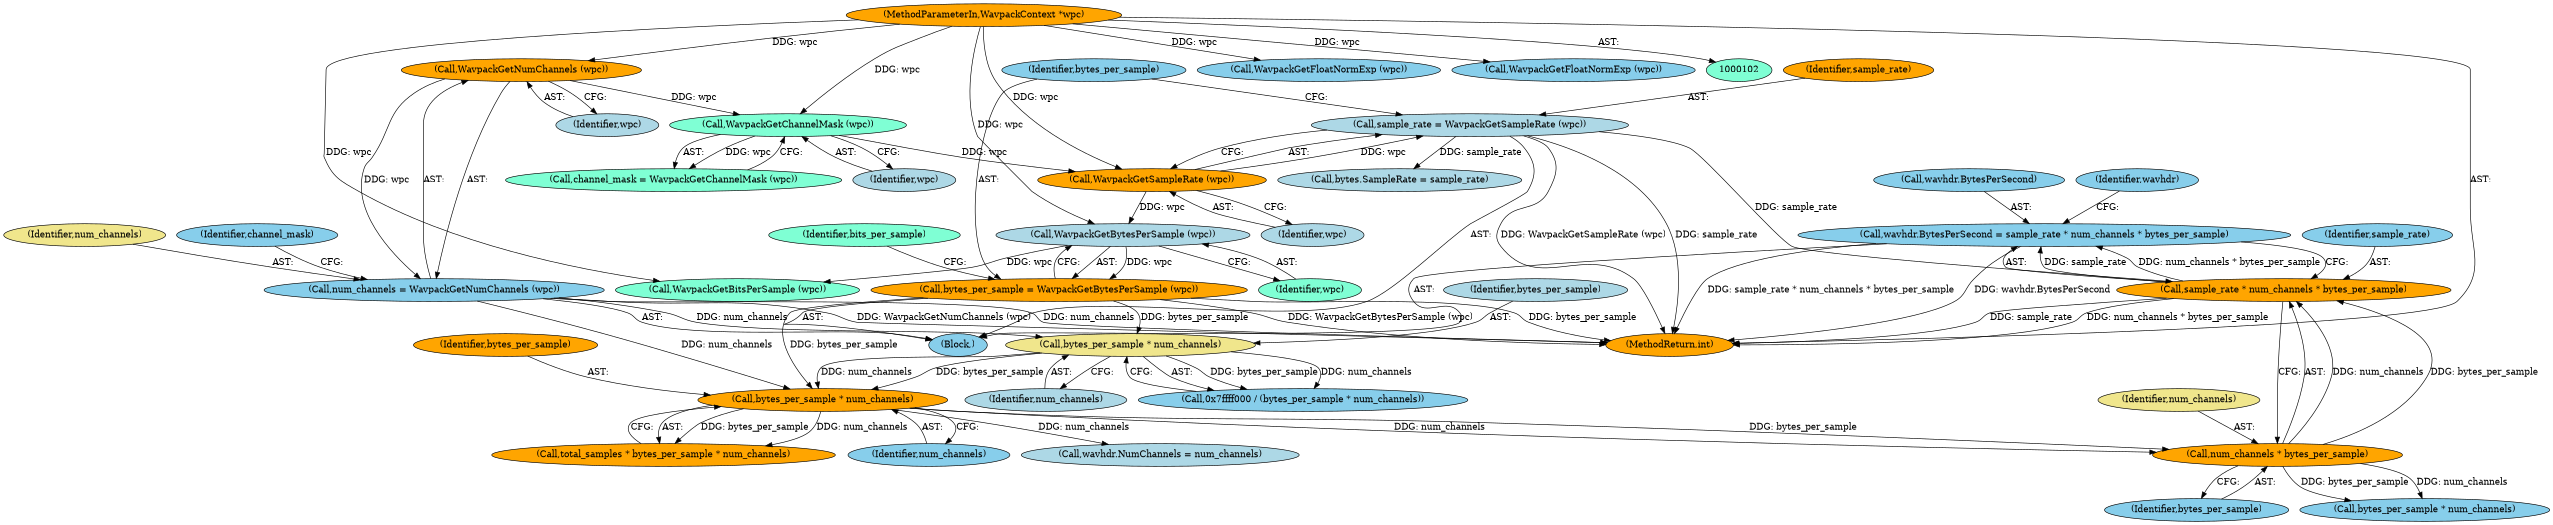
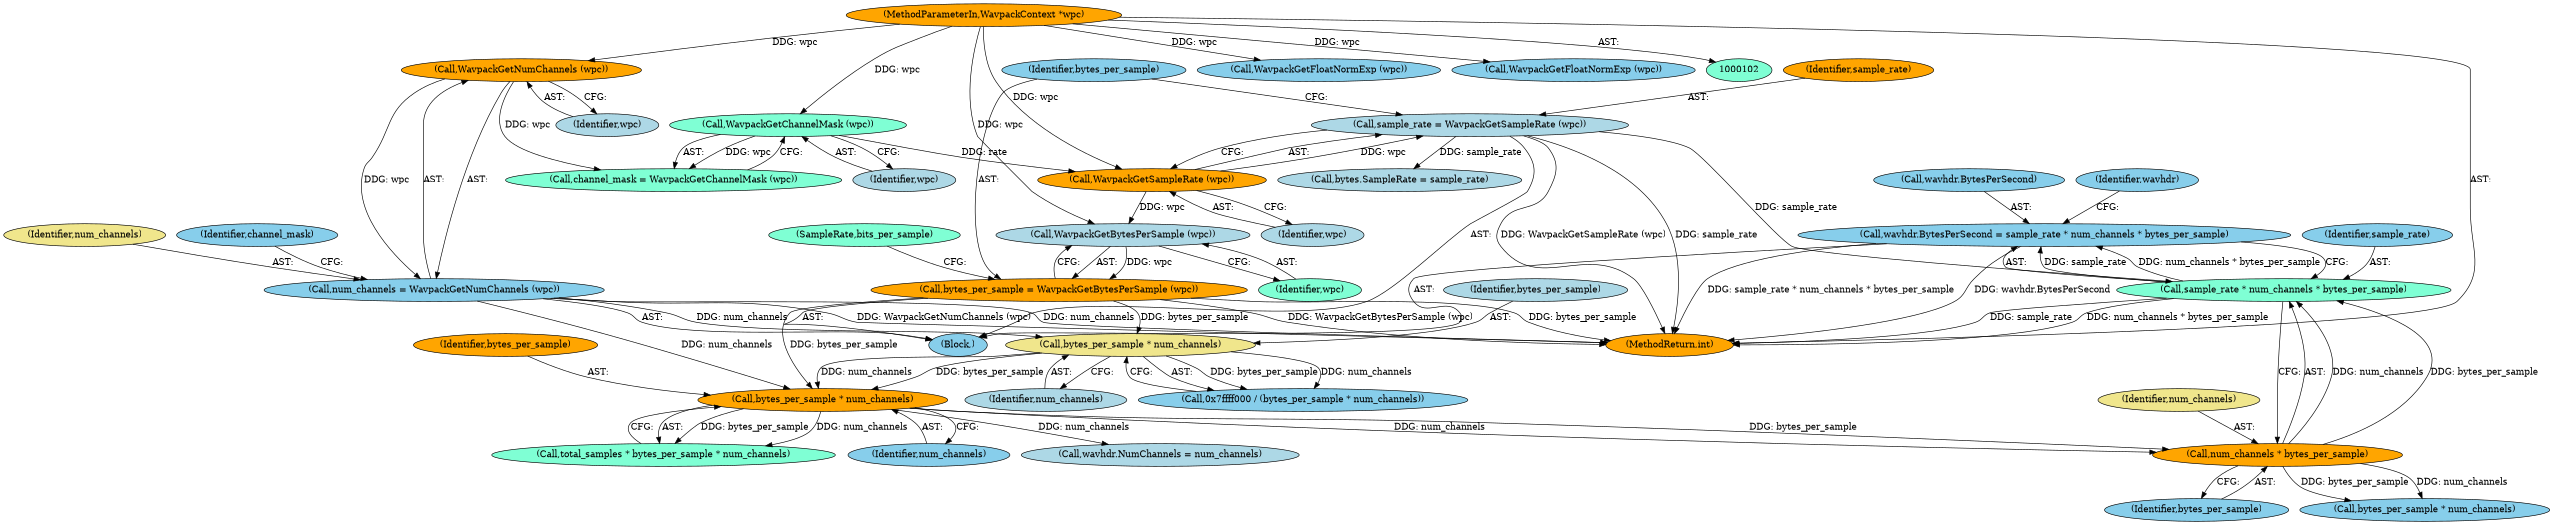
edge "(Call,WavpackGetNumChannels (wpc))" -> "(Call,WavpackGetChannelMask (wpc))": now "(Call,WavpackGetNumChannels (wpc))" -> "(Call,channel_mask = WavpackGetChannelMask (wpc))"
edge "(Call,WavpackGetChannelMask (wpc))" -> "(Call,WavpackGetSampleRate (wpc))": label "DDG: wpc" -> "DDG: rate"
node "(Identifier,bits_per_sample)": label "(Identifier,bits_per_sample)" -> "(SampleRate,bits_per_sample)"
node "(Call,WavpackGetBitsPerSample (wpc))": removed
node "(Call,sample_rate * num_channels * bytes_per_sample)": fillcolor orange -> aquamarine
node "(Call,total_samples * bytes_per_sample * num_channels)": fillcolor orange -> aquamarine
